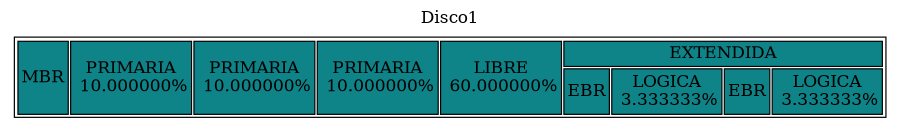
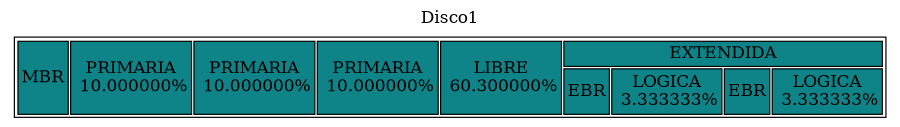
node "MBR": text "60.000000%" -> "60.300000%"
